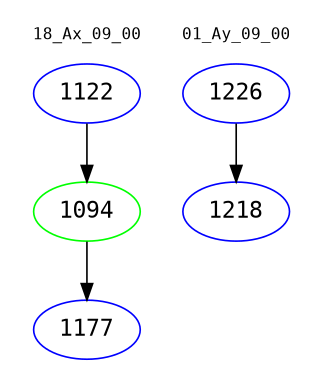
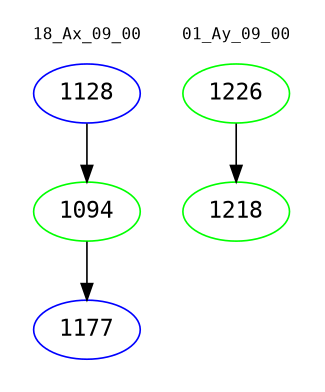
node "1122": label "1122" -> "1128"
node "1226": color blue -> green
node "1218": color blue -> green
